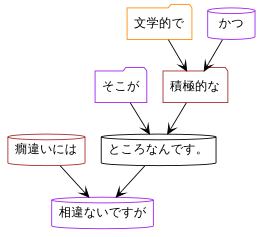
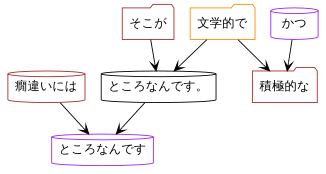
node "そこが": color purple -> brown
edge "積極的な" -> "ところなんです。": now "文学的で" -> "ところなんです。"
node "相違ないですが": label "相違ないですが" -> "ところなんです"
